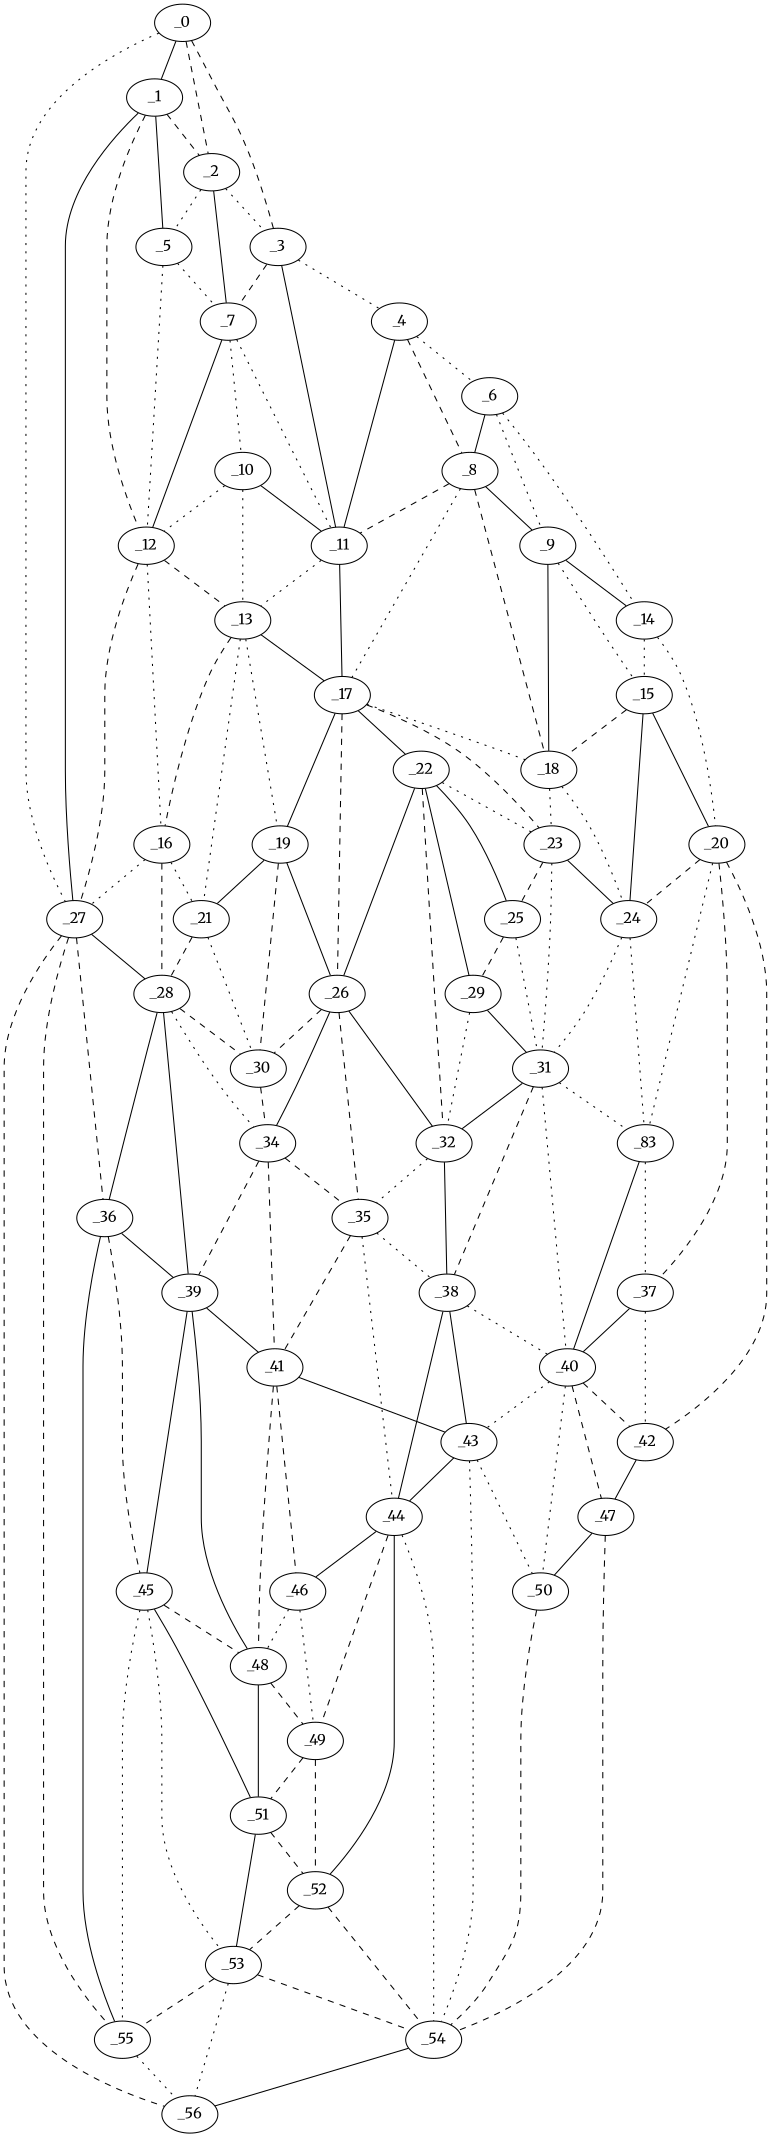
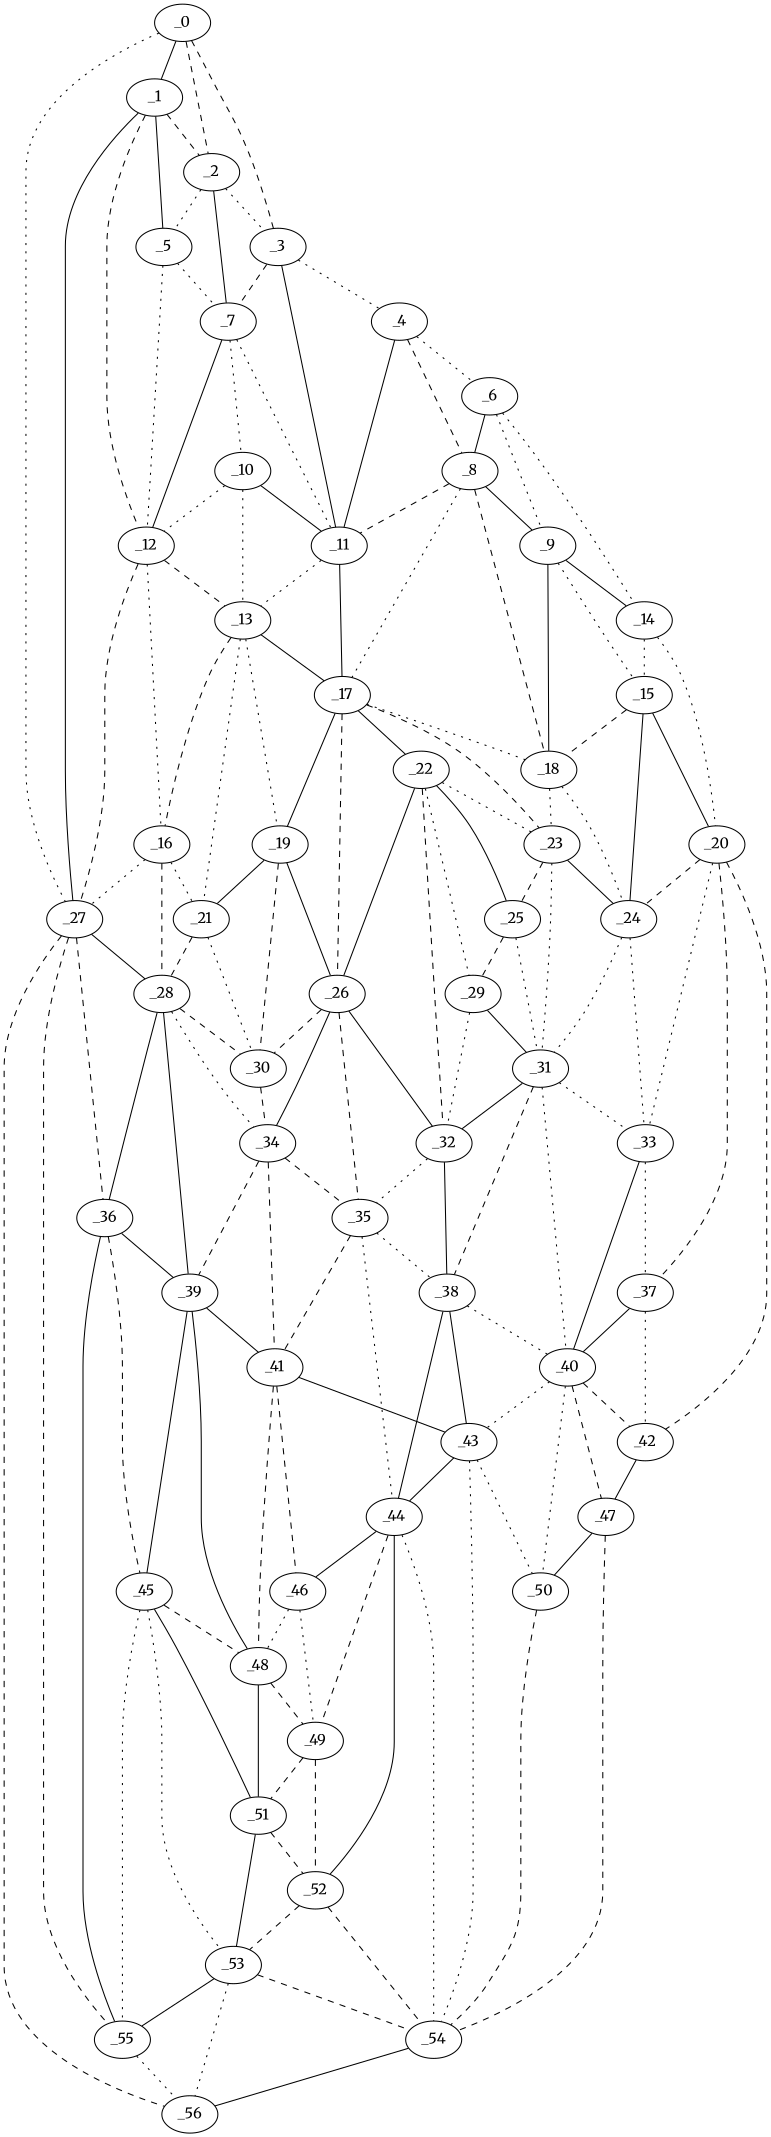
edge "_22" -- "_29": style solid -> dotted
node "_83": label "_83" -> "_33"
edge "_53" -- "_55": style dashed -> solid
